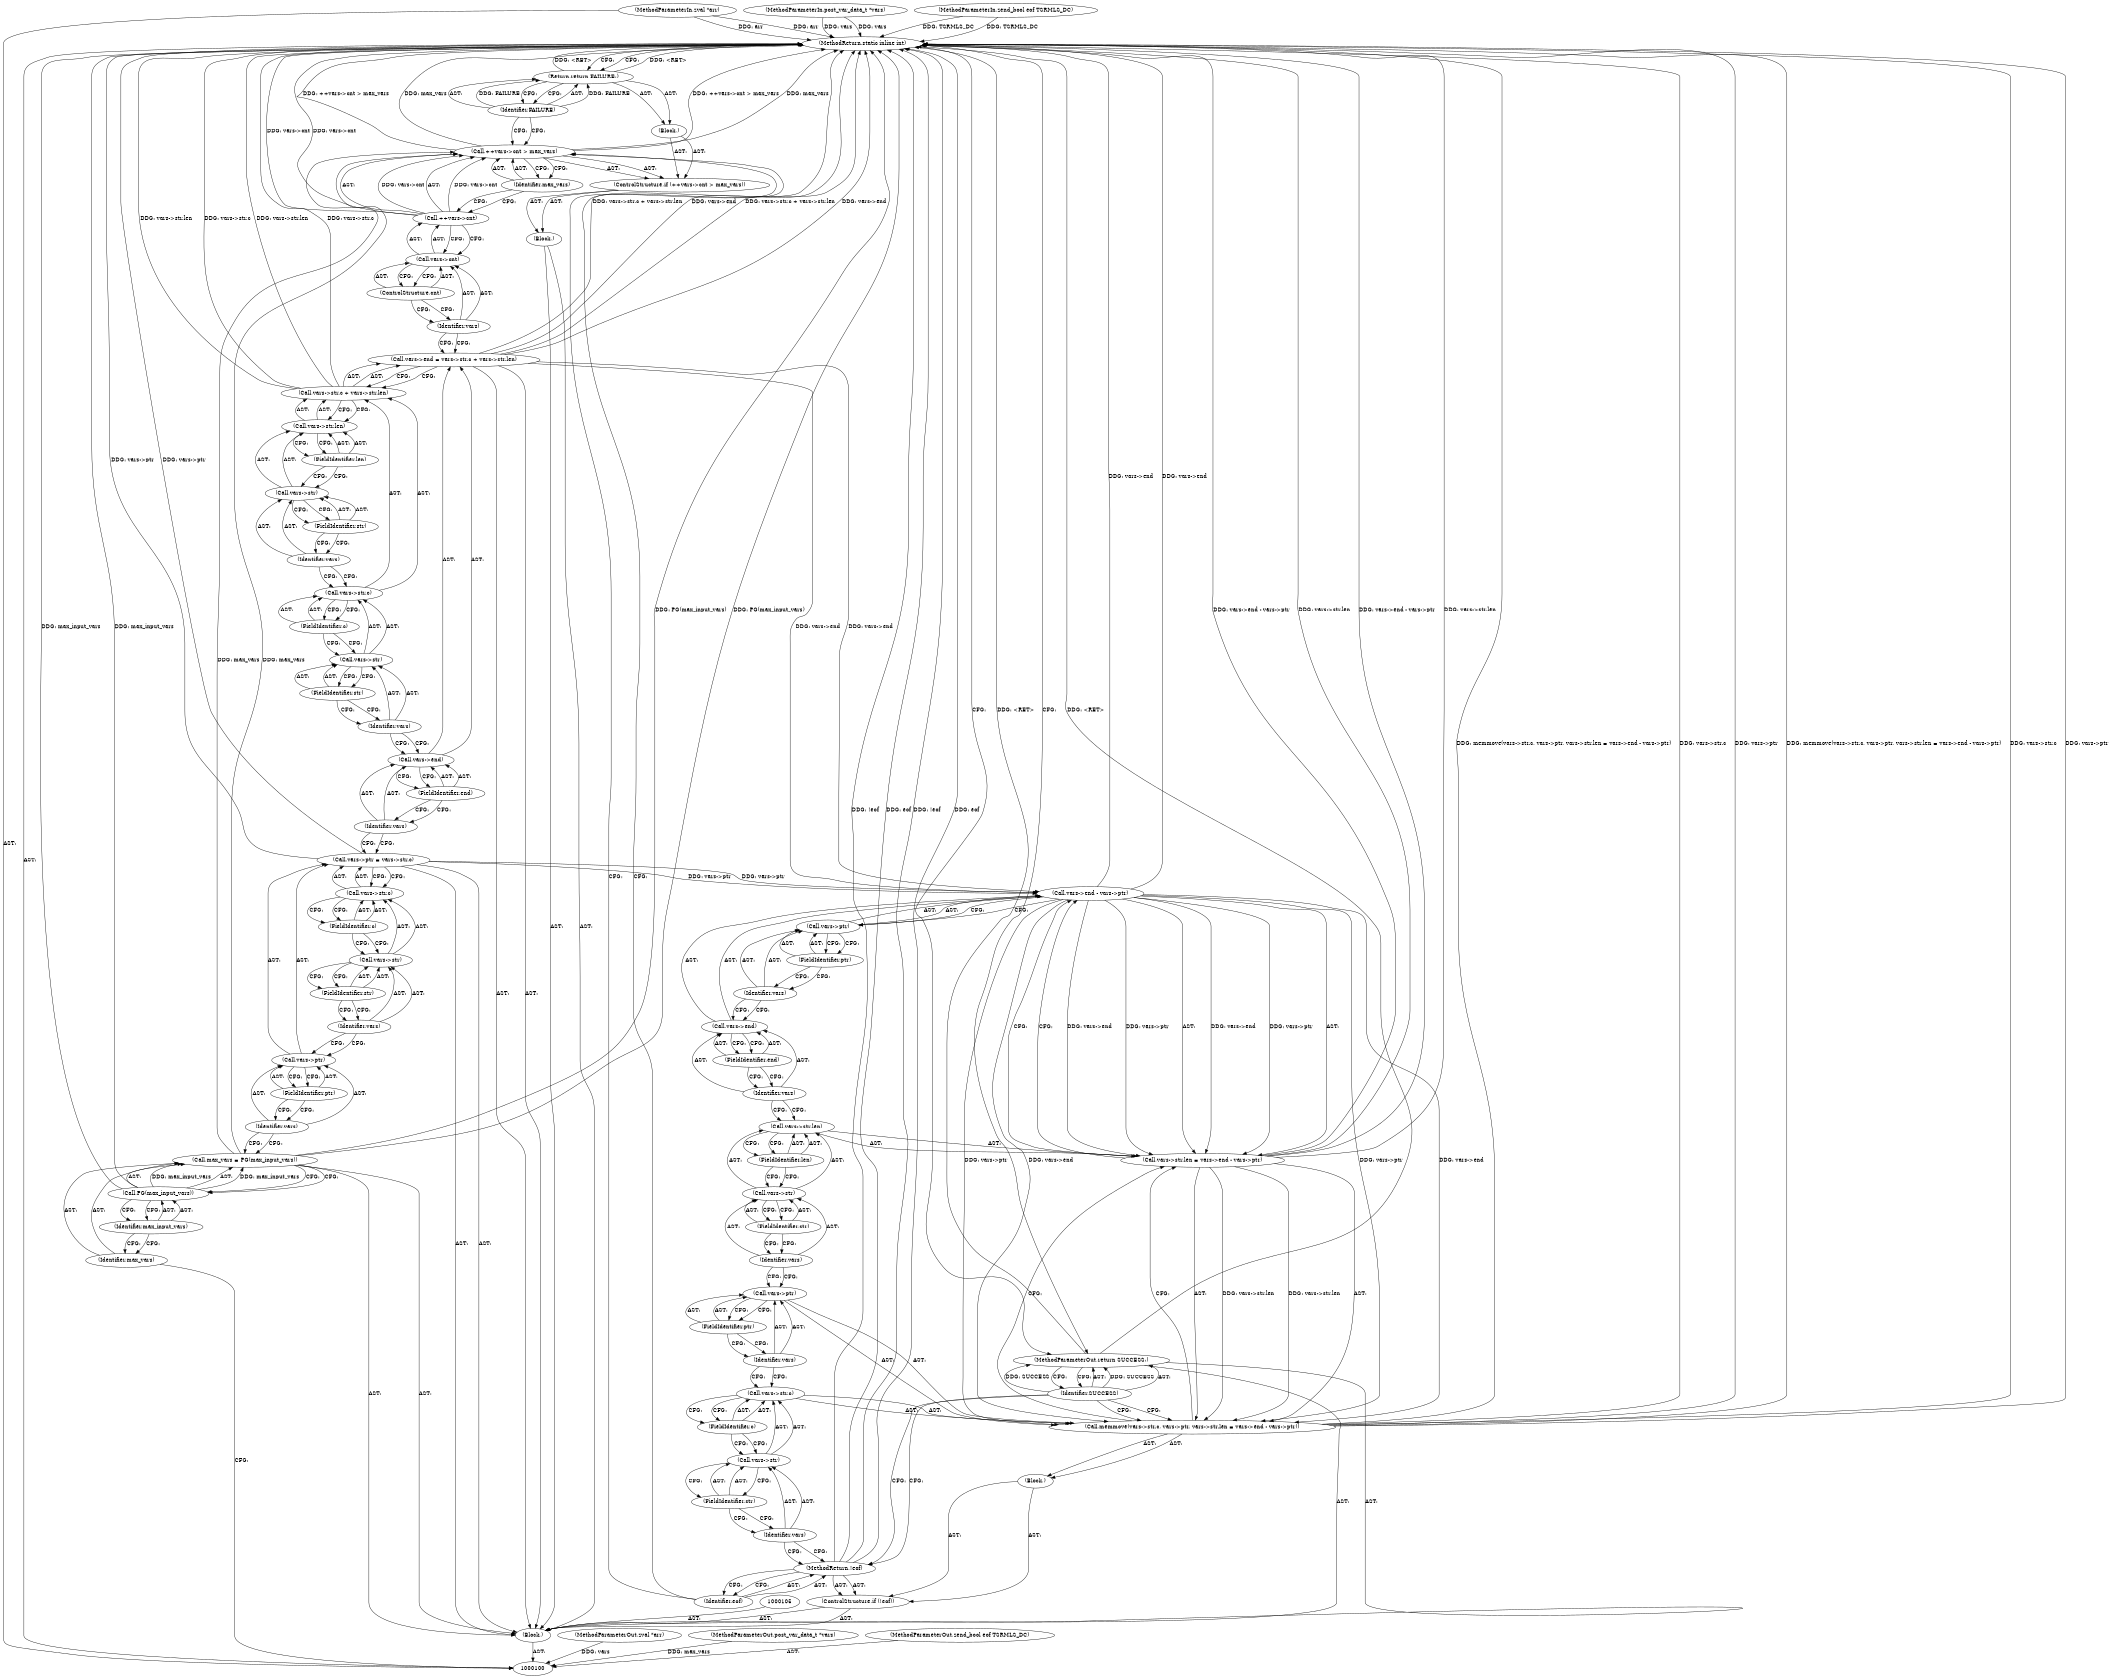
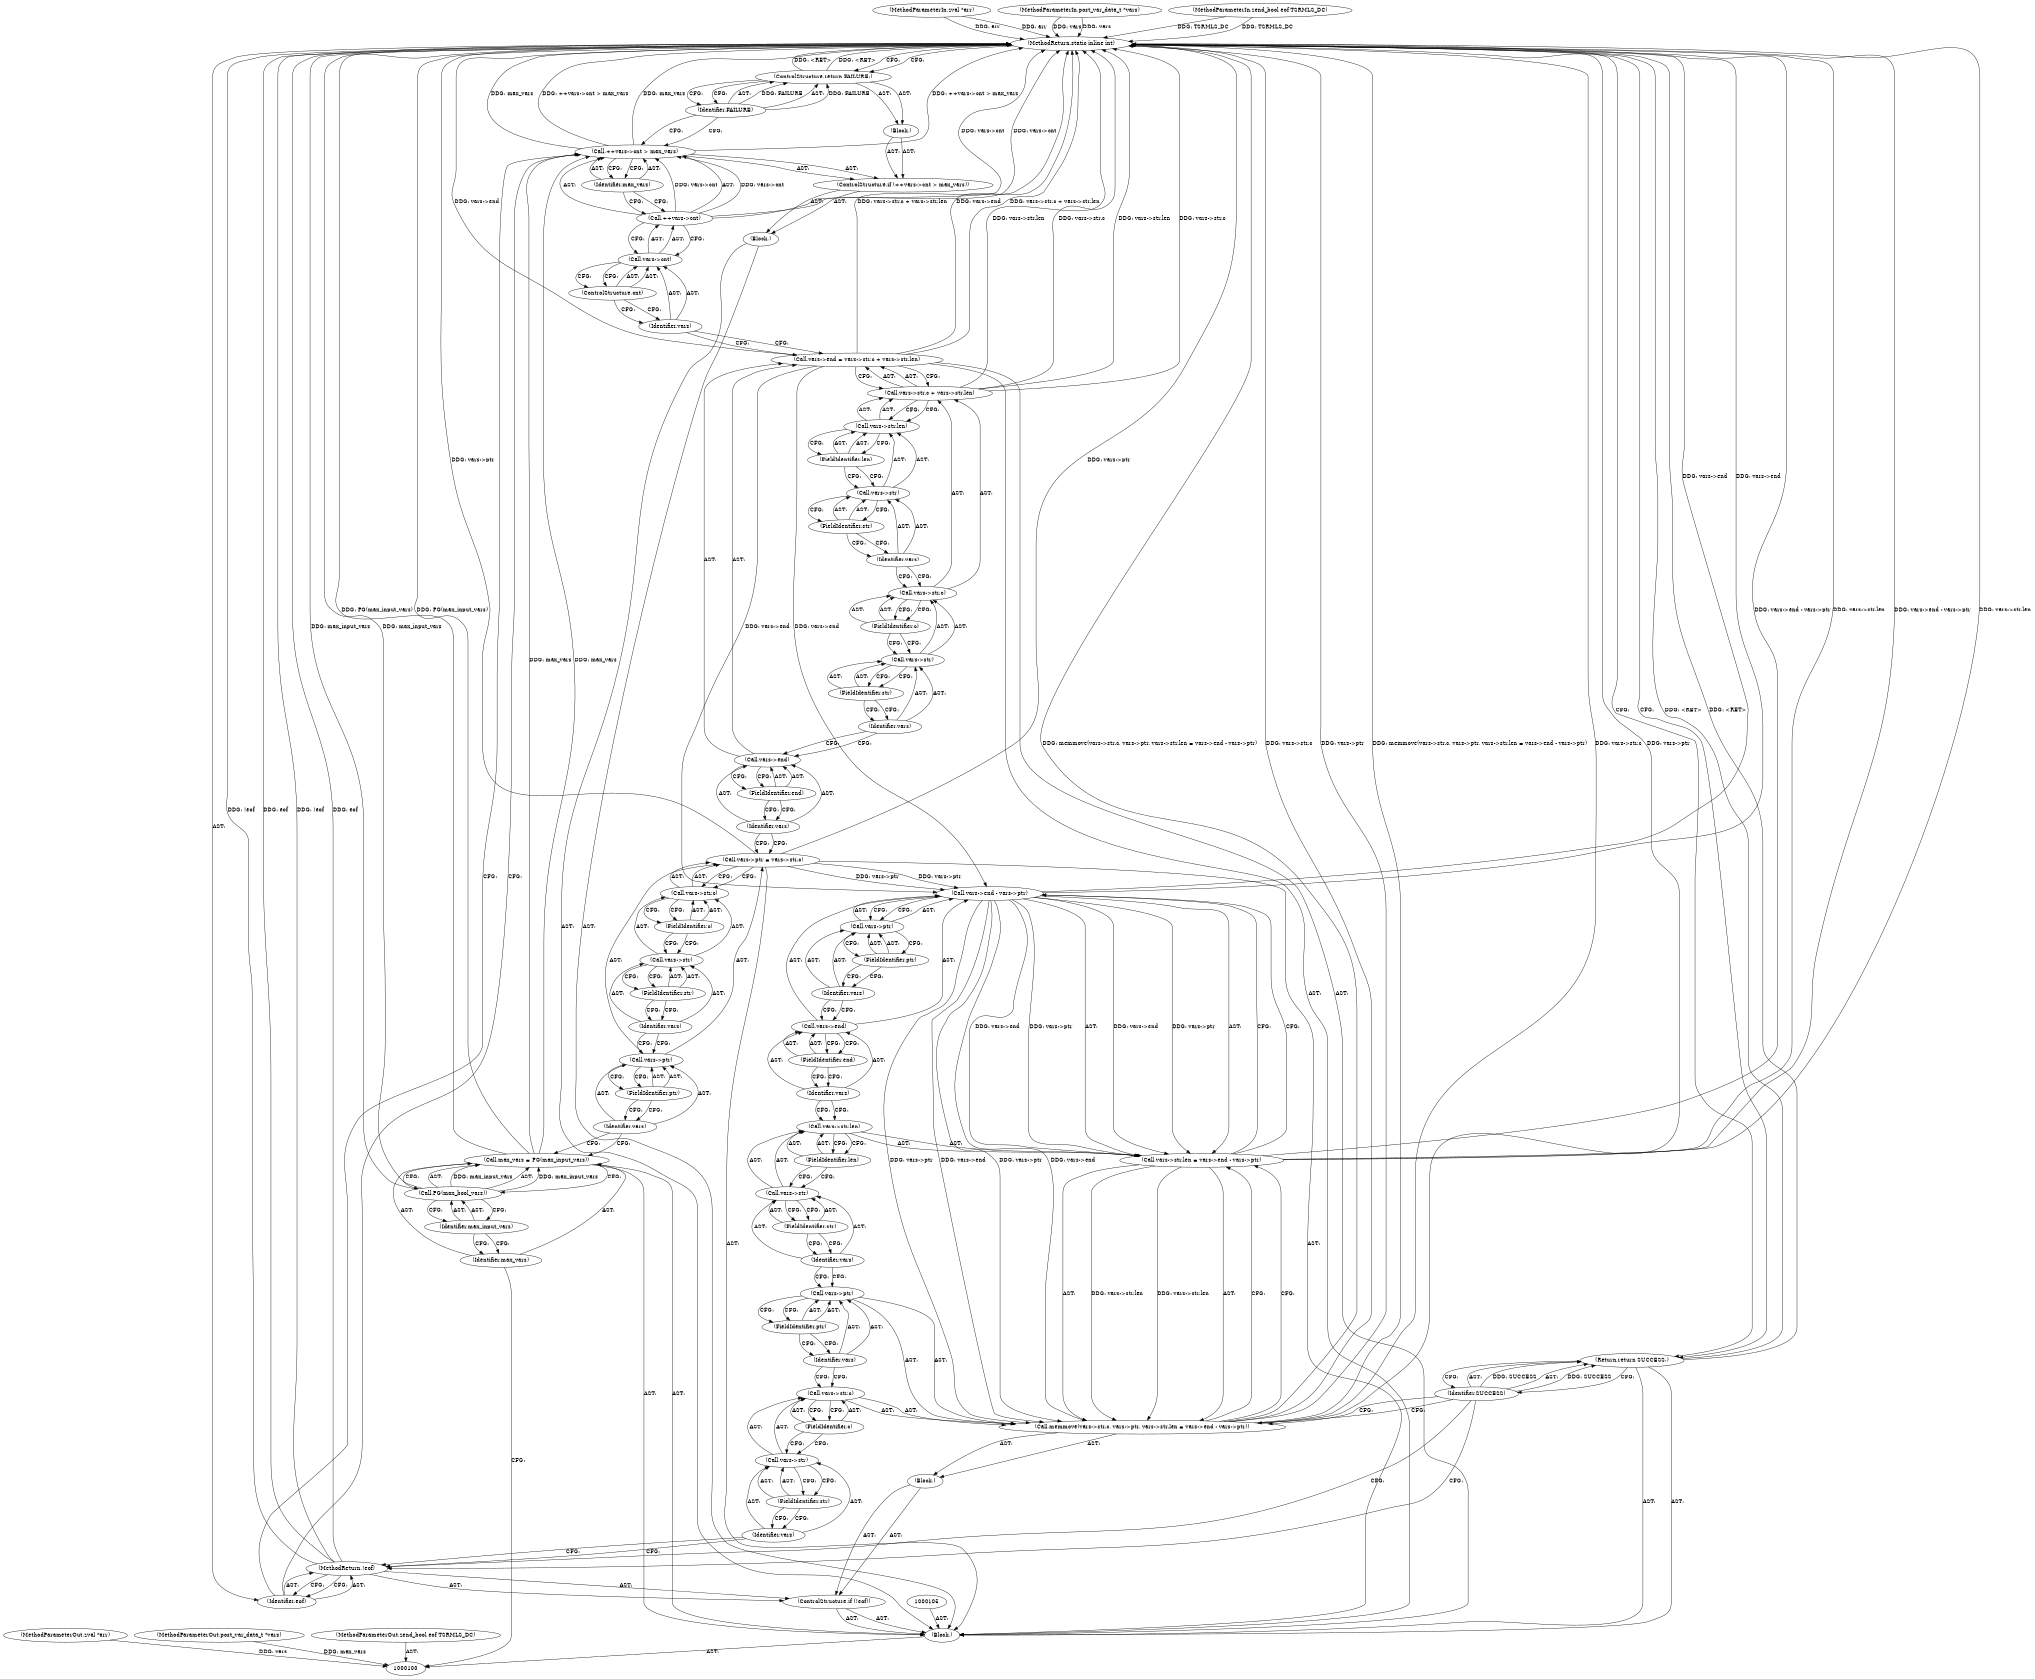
node "(Return,return FAILURE;)": label "(Return,return FAILURE;)" -> "(ControlStructure,return FAILURE;)"
edge "(MethodReturn,static inline int)" -> "1000100": now "(MethodReturn,static inline int)" -> "(Identifier,eof)"
edge "(MethodParameterIn,zval *arr)" -> "1000100": removed, label "AST:"
node "(Call,PG(max_input_vars))": label "(Call,PG(max_input_vars))" -> "(Call,PG(max_bool_vars))"
node "(MethodParameterOut,return SUCCESS;)": label "(MethodParameterOut,return SUCCESS;)" -> "(Return,return SUCCESS;)"
